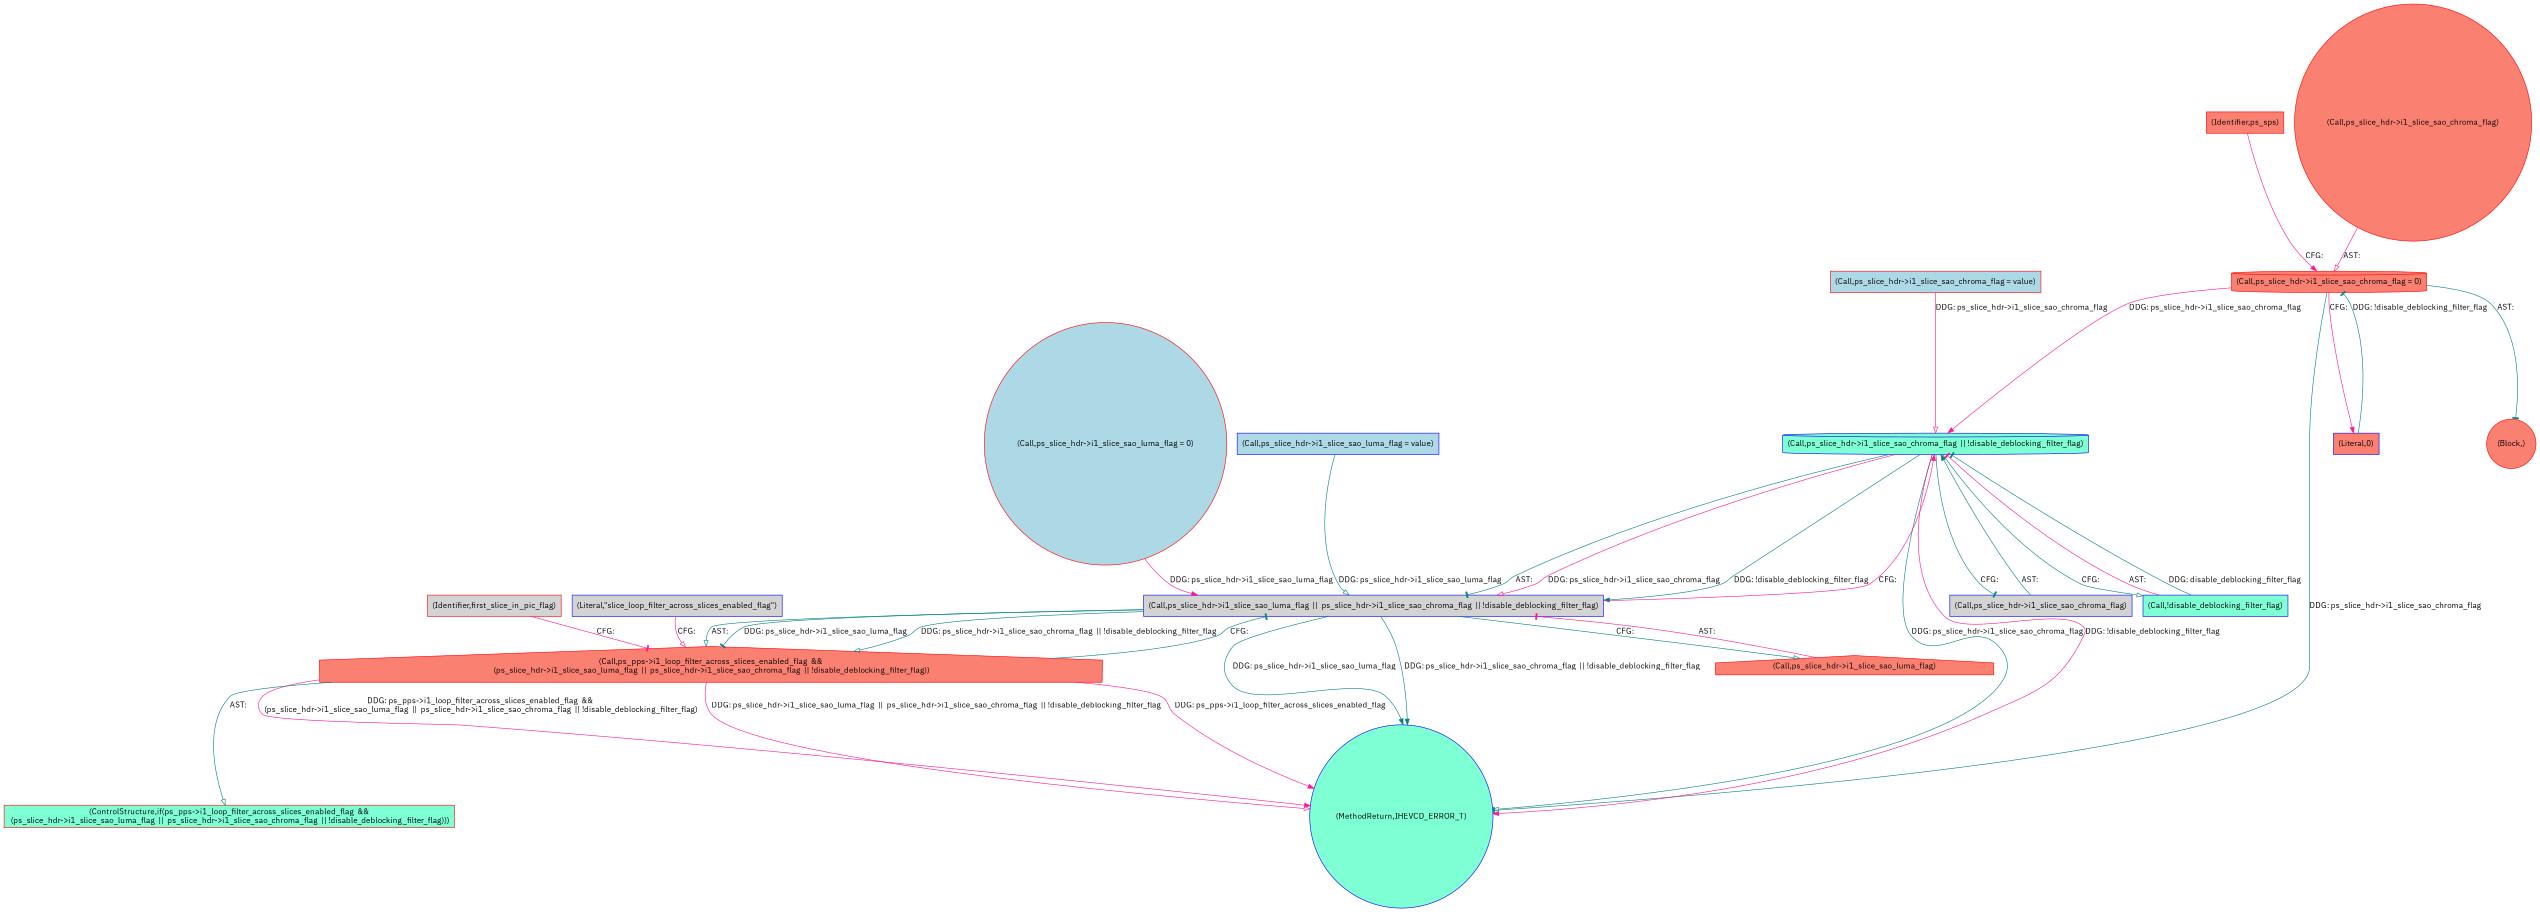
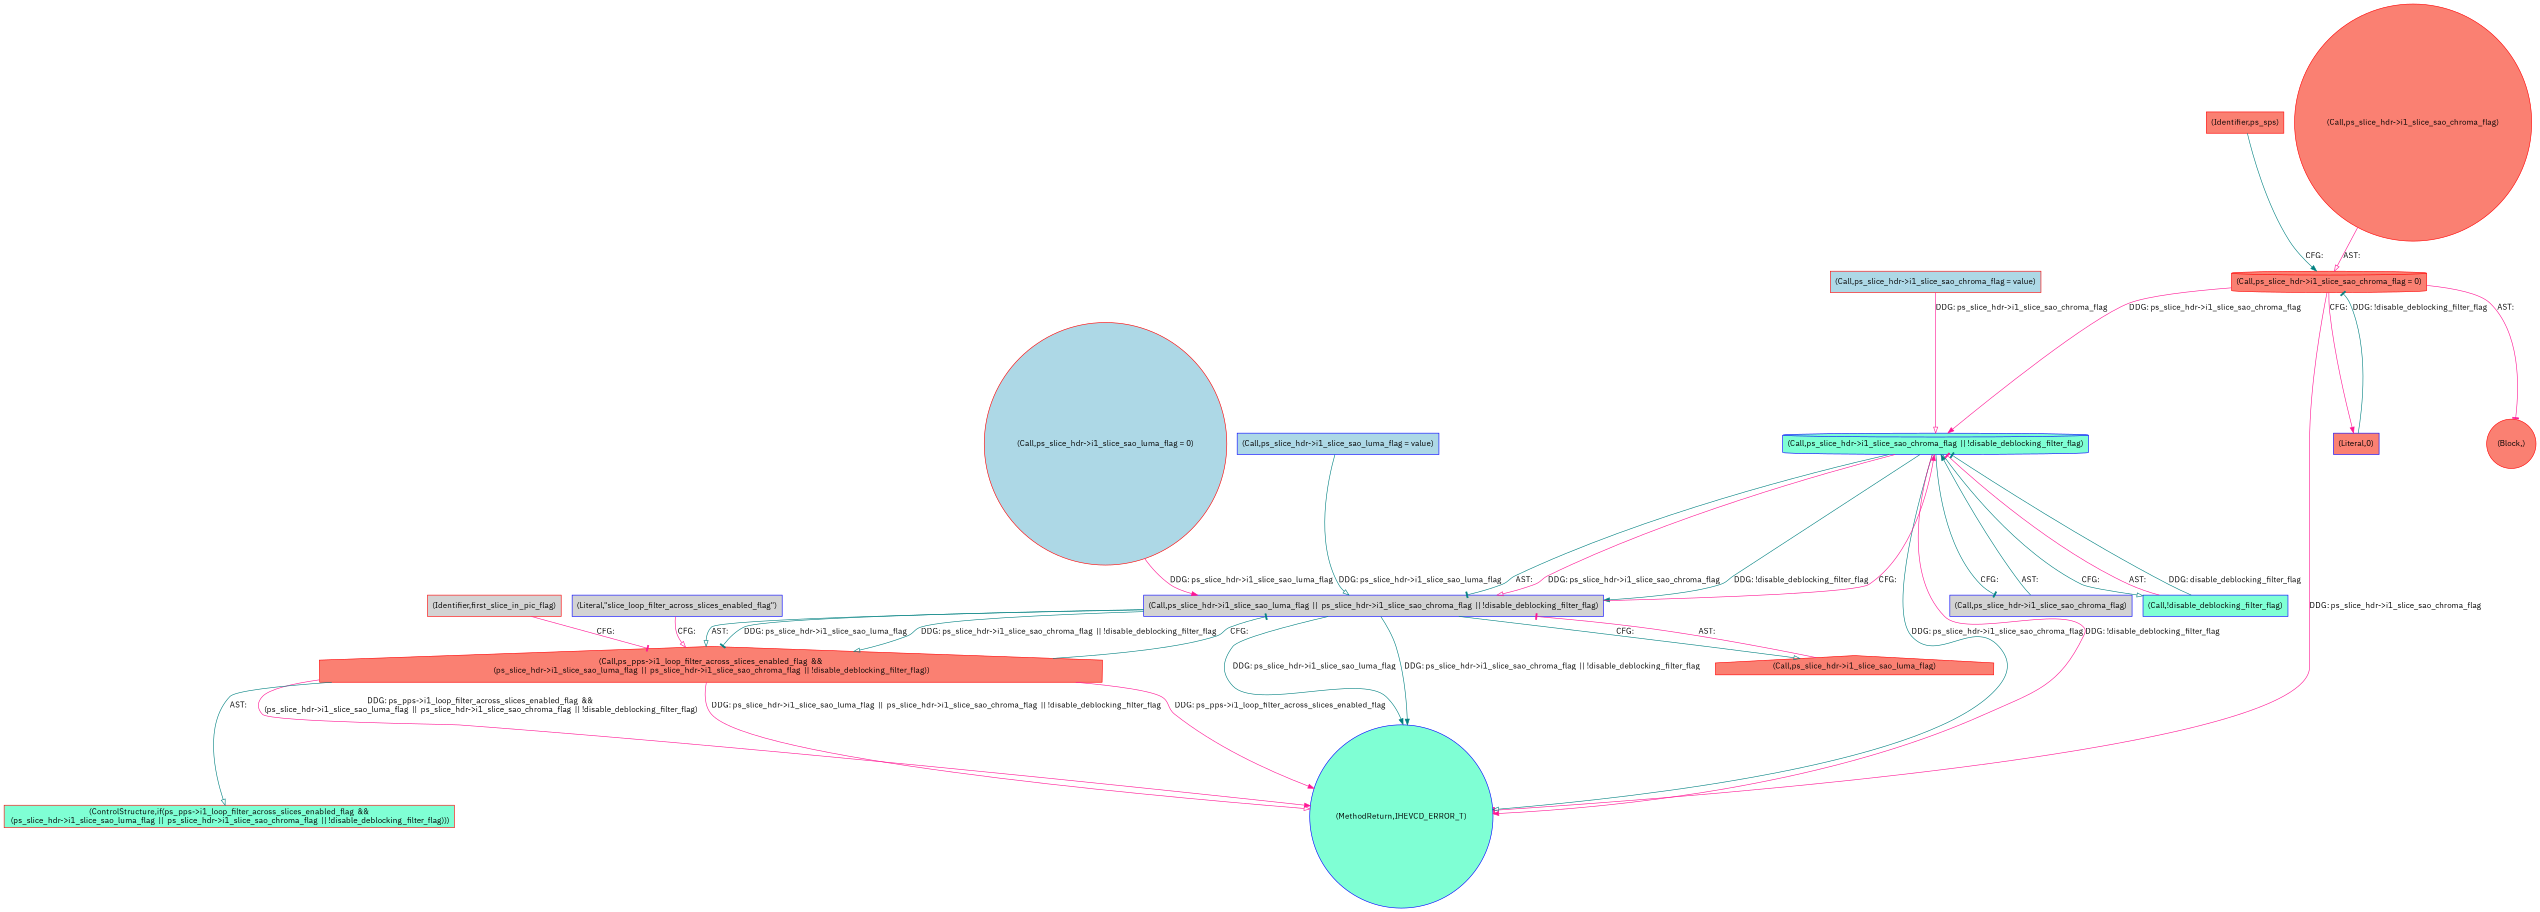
edge "(Identifier,ps_sps)" -> "(Call,ps_slice_hdr->i1_slice_sao_chroma_flag = 0)": color deeppink -> teal
edge "(Call,ps_slice_hdr->i1_slice_sao_chroma_flag = 0)" -> "(Block,)": color teal -> deeppink
edge "(Call,ps_slice_hdr->i1_slice_sao_chroma_flag = 0)" -> "(MethodReturn,IHEVCD_ERROR_T)": color teal -> deeppink
